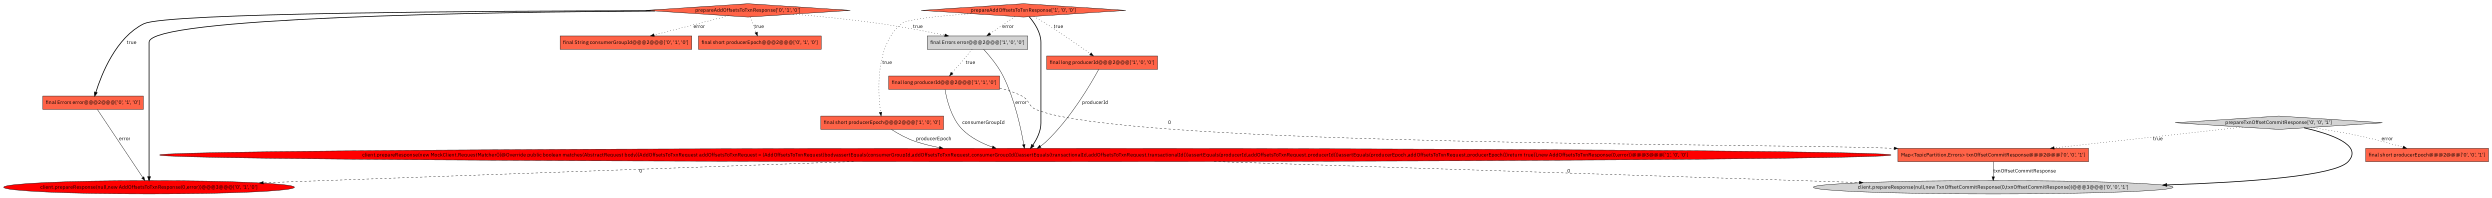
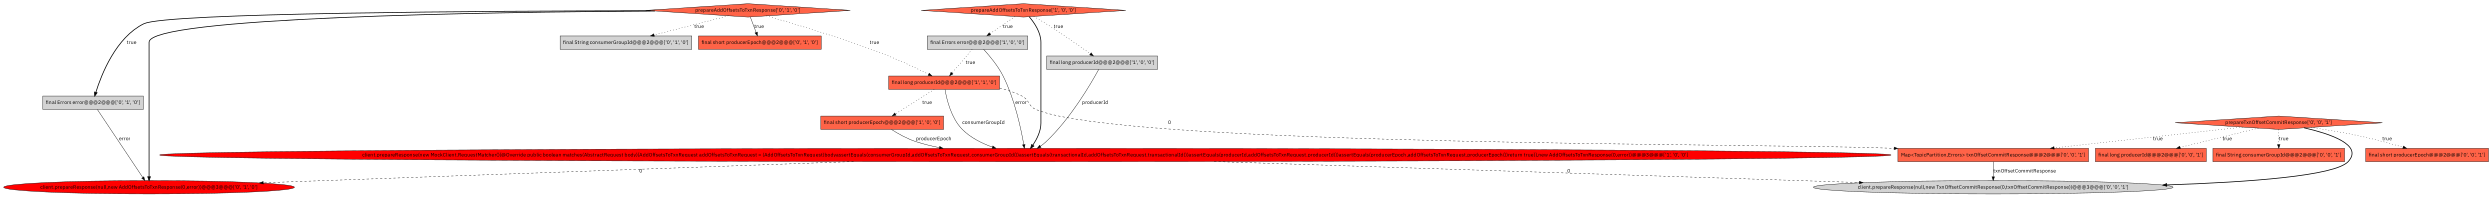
edge "prepareAddOffsetsToTxnResponse['0', '1', '0']" -> "final Errors error@@@2@@@['1', '0', '0']": now "prepareAddOffsetsToTxnResponse['0', '1', '0']" -> "final long producerId@@@2@@@['1', '1', '0']"
edge "prepareAddOffsetsToTxnResponse['0', '1', '0']" -> "final short producerEpoch@@@2@@@['0', '1', '0']": style dotted -> solid
edge "prepareAddOffsetsToTxnResponse['0', '1', '0']" -> "final String consumerGroupId@@@2@@@['0', '1', '0']": label "error" -> "true"
edge "prepareAddOffsetsToTxnResponse['1', '0', '0']" -> "final Errors error@@@2@@@['1', '0', '0']": label "error" -> "true"
edge "prepareAddOffsetsToTxnResponse['1', '0', '0']" -> "final short producerEpoch@@@2@@@['1', '0', '0']": now "final long producerId@@@2@@@['1', '1', '0']" -> "final short producerEpoch@@@2@@@['1', '0', '0']"
node "final String consumerGroupId@@@2@@@['0', '1', '0']": fillcolor tomato -> lightgray
node "final long producerId@@@2@@@['1', '0', '0']": fillcolor tomato -> lightgray
node "final Errors error@@@2@@@['0', '1', '0']": fillcolor tomato -> lightgray
node "prepareTxnOffsetCommitResponse['0', '0', '1']": fillcolor lightgray -> tomato
edge "prepareTxnOffsetCommitResponse['0', '0', '1']" -> "final short producerEpoch@@@2@@@['0', '0', '1']": label "error" -> "true"
node "final long producerId@@@2@@@['0', '0', '1']": added
node "final String consumerGroupId@@@2@@@['0', '0', '1']": added
